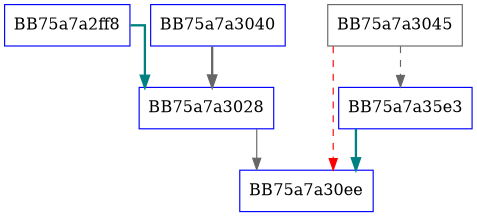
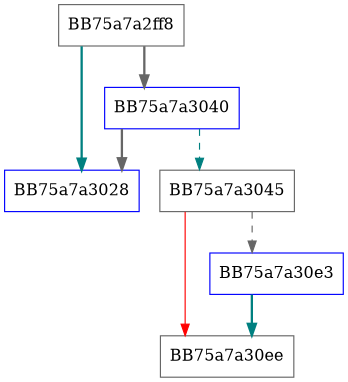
node "BB75a7a2ff8": color blue -> gray40
edge "BB75a7a2ff8" -> "BB75a7a3040": added
edge "BB75a7a3045" -> "BB75a7a30ee": style dashed -> solid
node "BB75a7a35e3": label "BB75a7a35e3" -> "BB75a7a30e3"
edge "BB75a7a3040" -> "BB75a7a3045": added
edge "BB75a7a3028" -> "BB75a7a30ee": removed
node "BB75a7a30ee": color blue -> gray40
